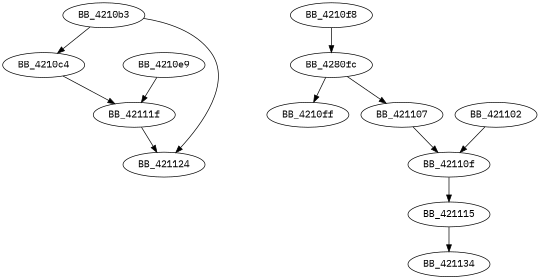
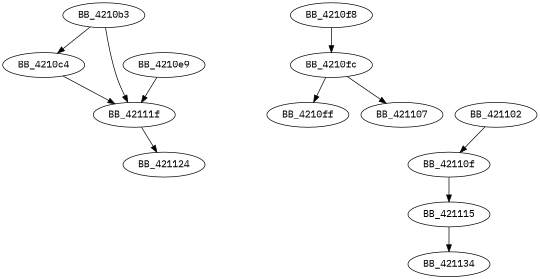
node "BB_4280fc": label "BB_4280fc" -> "BB_4210fc"
edge "BB_4210b3" -> "BB_421124": now "BB_4210b3" -> "BB_42111f"
edge "BB_421107" -> "BB_42110f": removed
